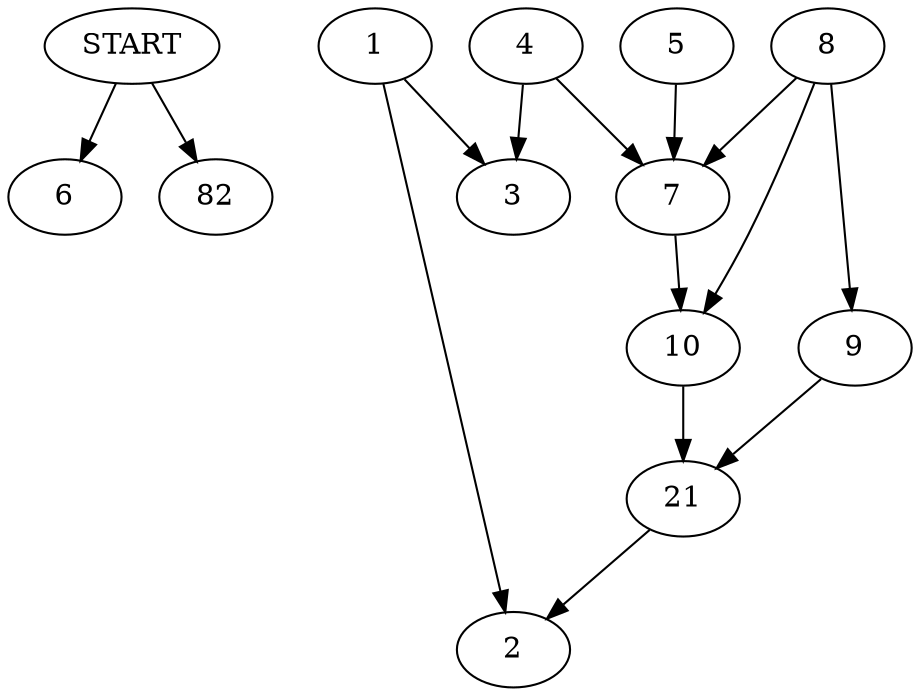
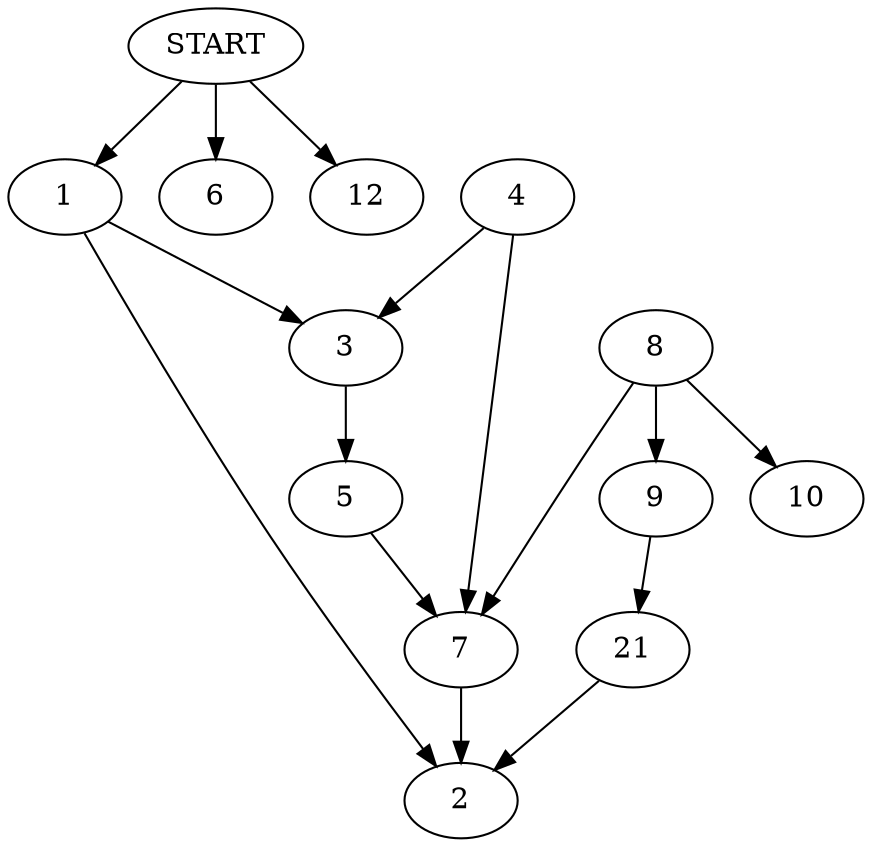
edge "START" -> "1": added
node "82": label "82" -> "12"
edge "7" -> "10": now "7" -> "2"
edge "3" -> "5": added
edge "10" -> "21": removed
